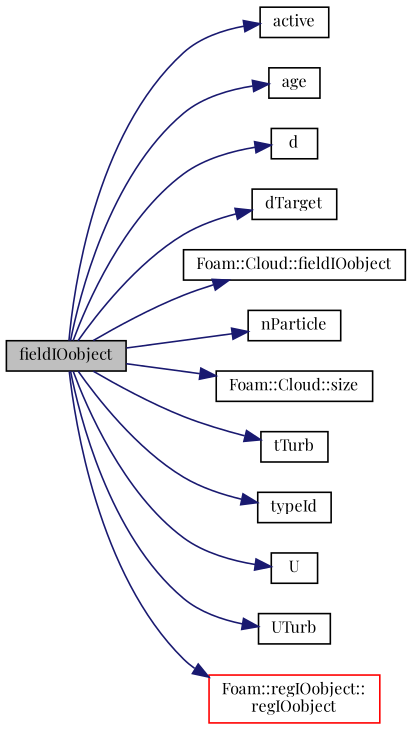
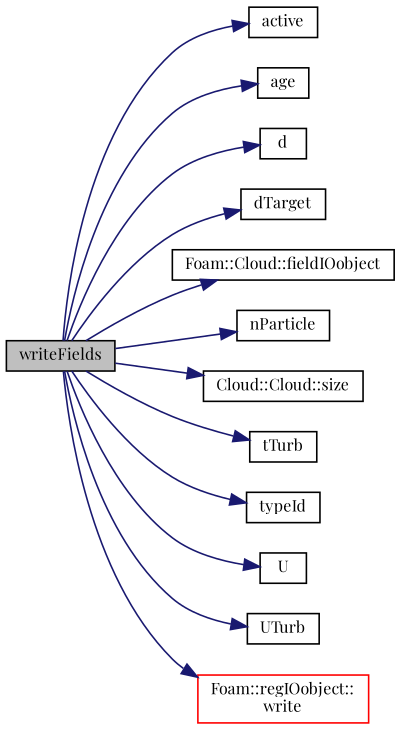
node "fieldIOobject": label "fieldIOobject" -> "writeFields"
node "Foam::Cloud::size": label "Foam::Cloud::size" -> "Cloud::Cloud::size"
node "Foam::regIOobject:: regIOobject": label "Foam::regIOobject:: regIOobject" -> "Foam::regIOobject:: write"
